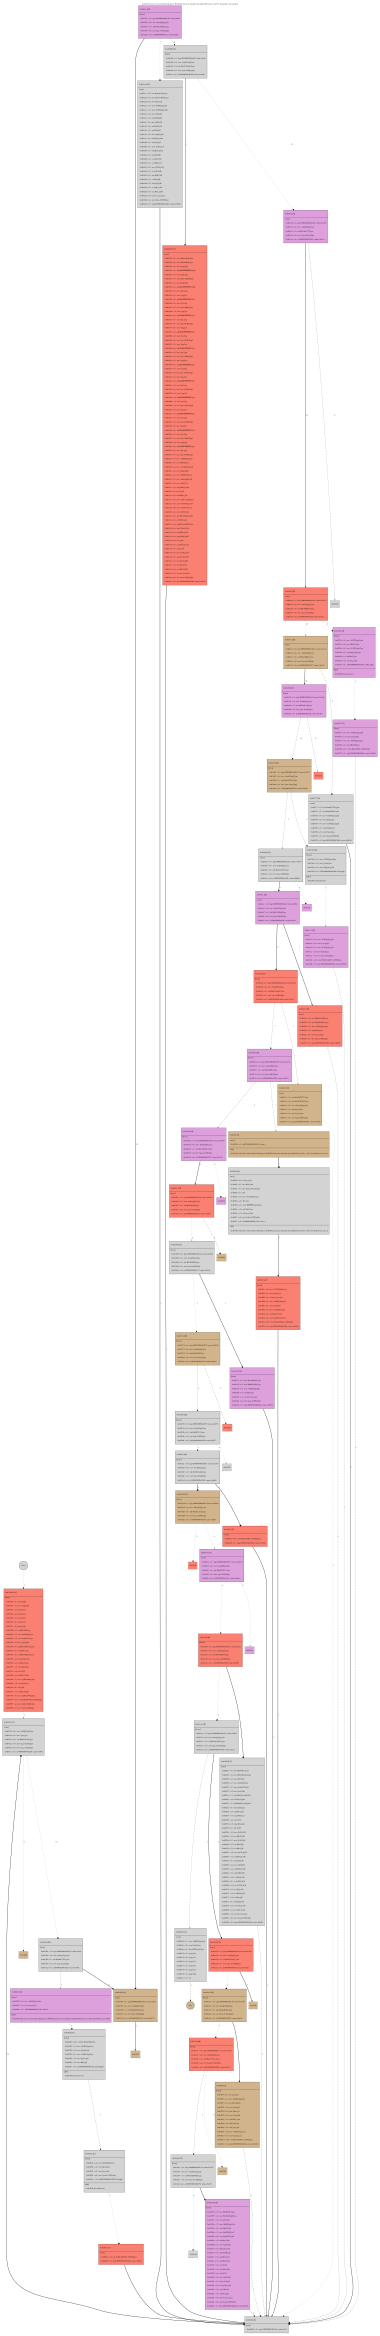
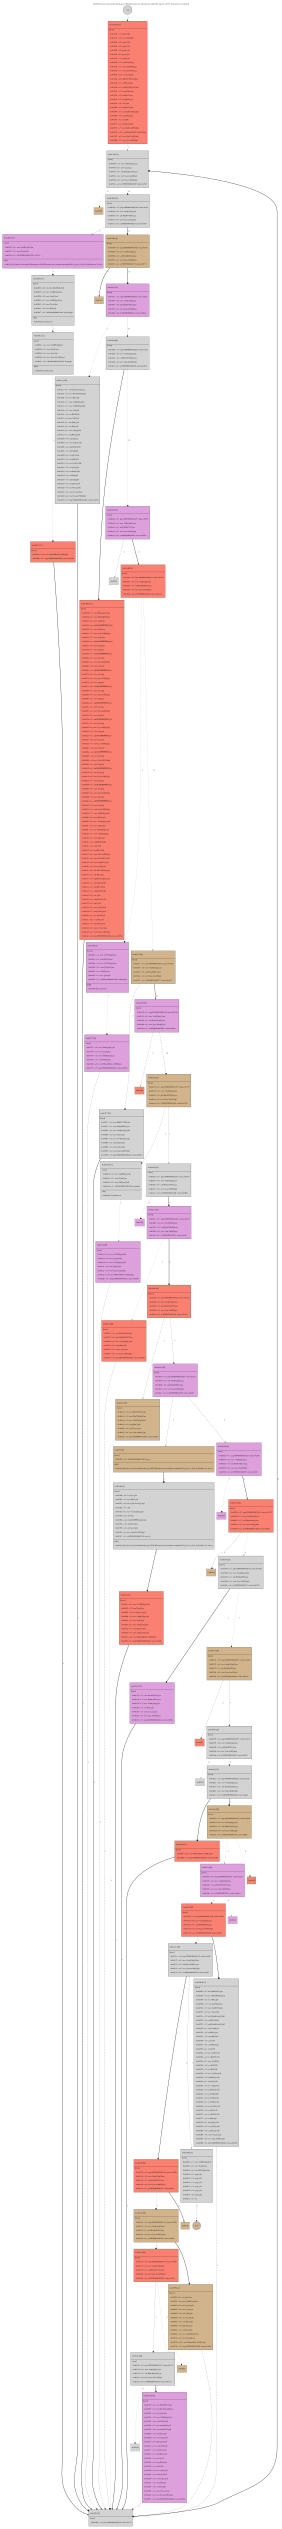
edge "0x401acc [28]" -> "0x401f1c [30]": style bold -> dotted
edge "0x4019ec [28]" -> "0x4019d0 [28]": reversed
